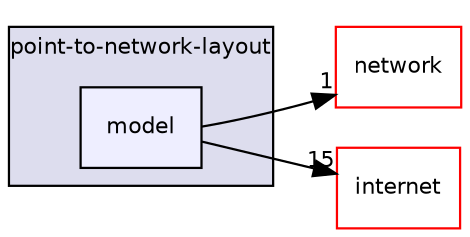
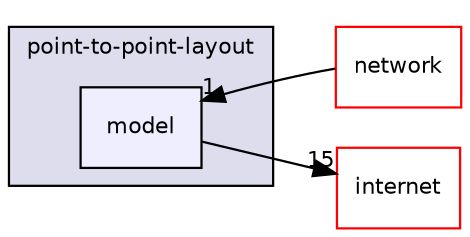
cluster "point-to-network-layout": label "point-to-network-layout" -> "point-to-point-layout"
edge "model" -> "network": reversed
